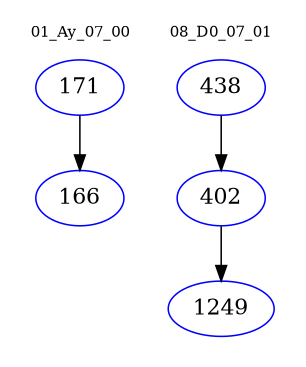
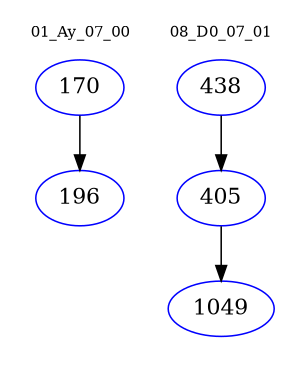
node "171": label "171" -> "170"
node "166": label "166" -> "196"
node "402": label "402" -> "405"
node "1249": label "1249" -> "1049"
